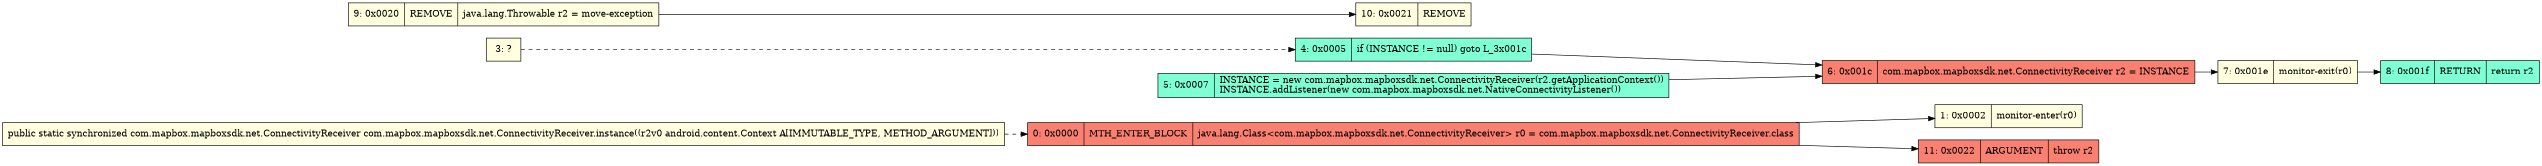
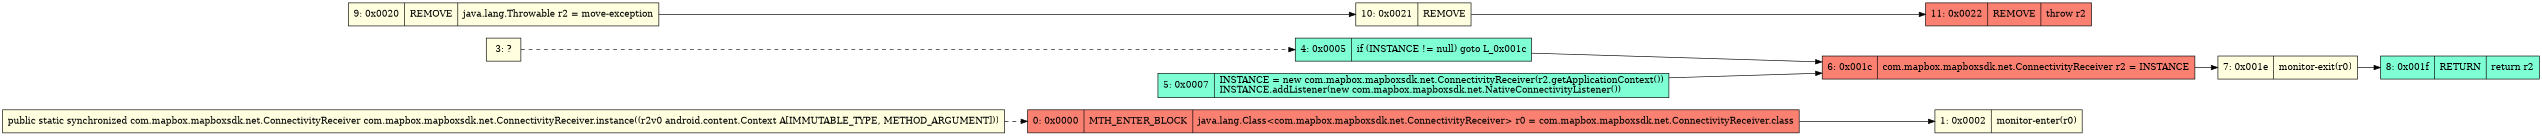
node "4: 0x0005": text "if (INSTANCE != null) goto L_3x001c" -> "if (INSTANCE != null) goto L_0x001c"
edge "0: 0x0000" -> "11: 0x0022": now "10: 0x0021" -> "11: 0x0022"
node "11: 0x0022": text "ARGUMENT" -> "REMOVE"
